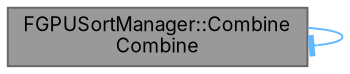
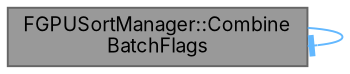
node "FGPUSortManager::Combine Combine": label "FGPUSortManager::Combine Combine" -> "FGPUSortManager::Combine BatchFlags"
